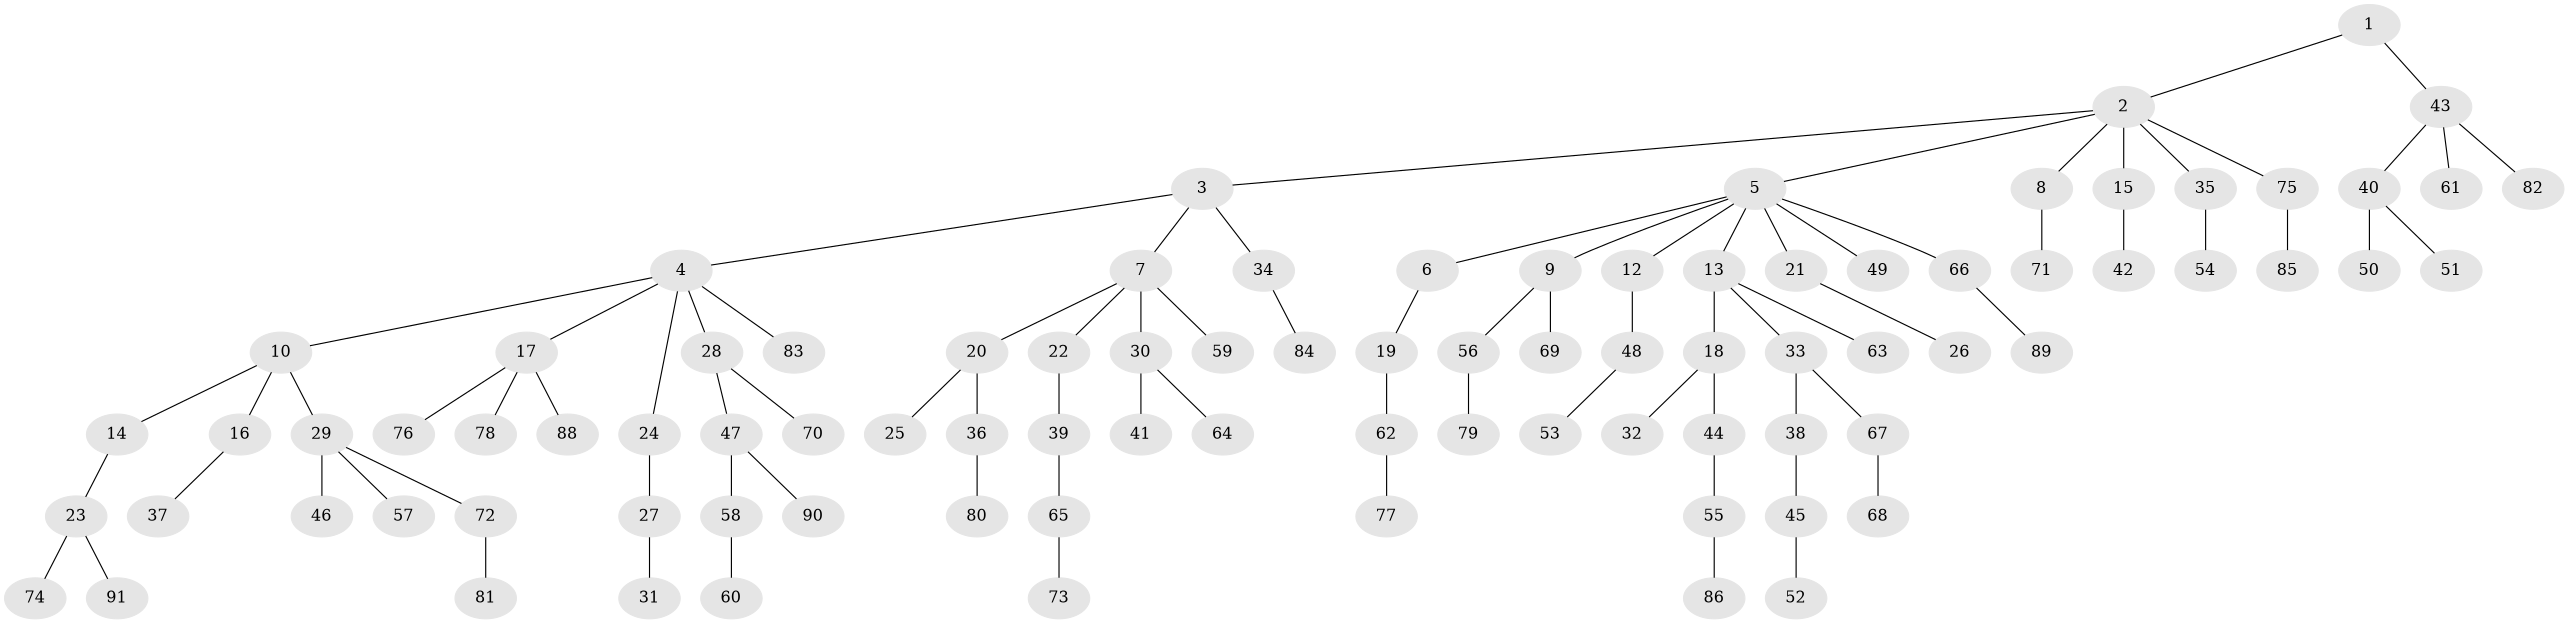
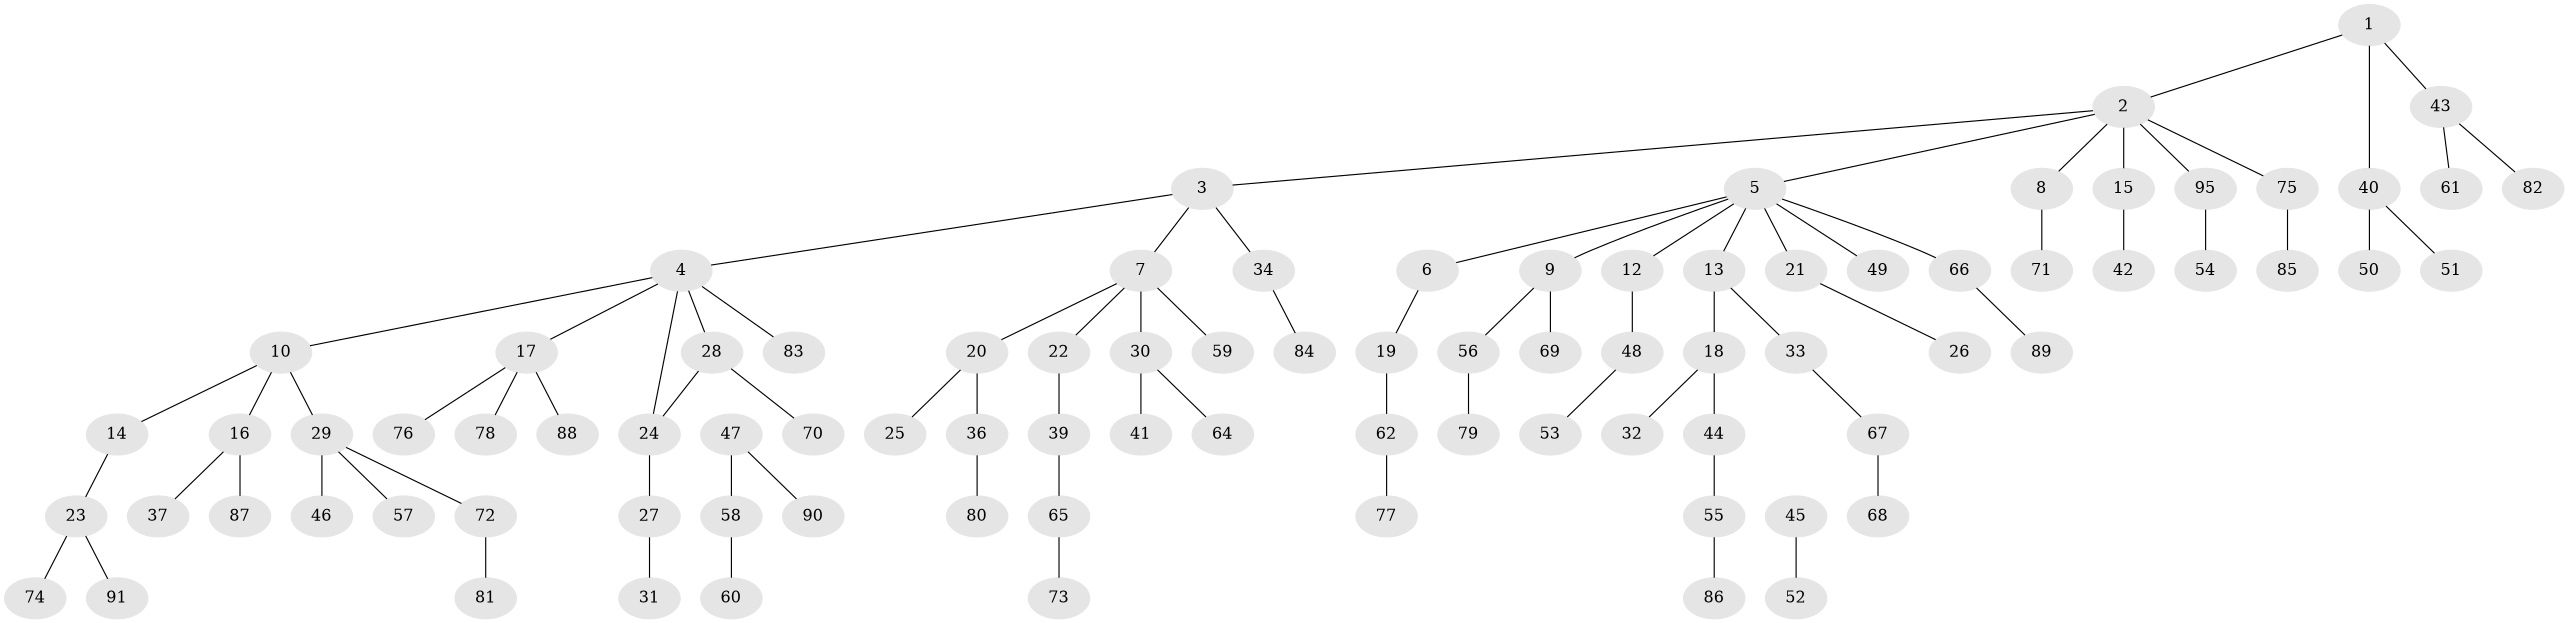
edge "43" -- "40": now "1" -- "40"
node "35": label "35" -> "95"
node "63": removed
edge "28" -- "47": now "28" -- "24"
node "38": removed
node "87": added
